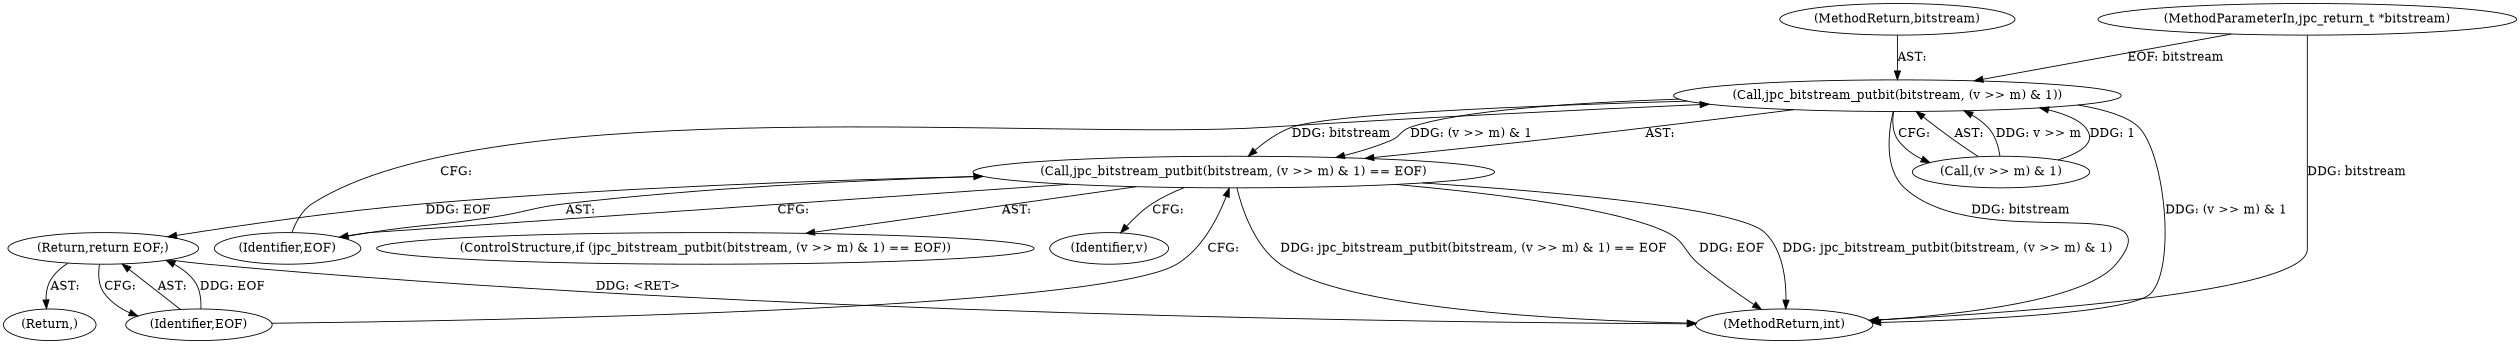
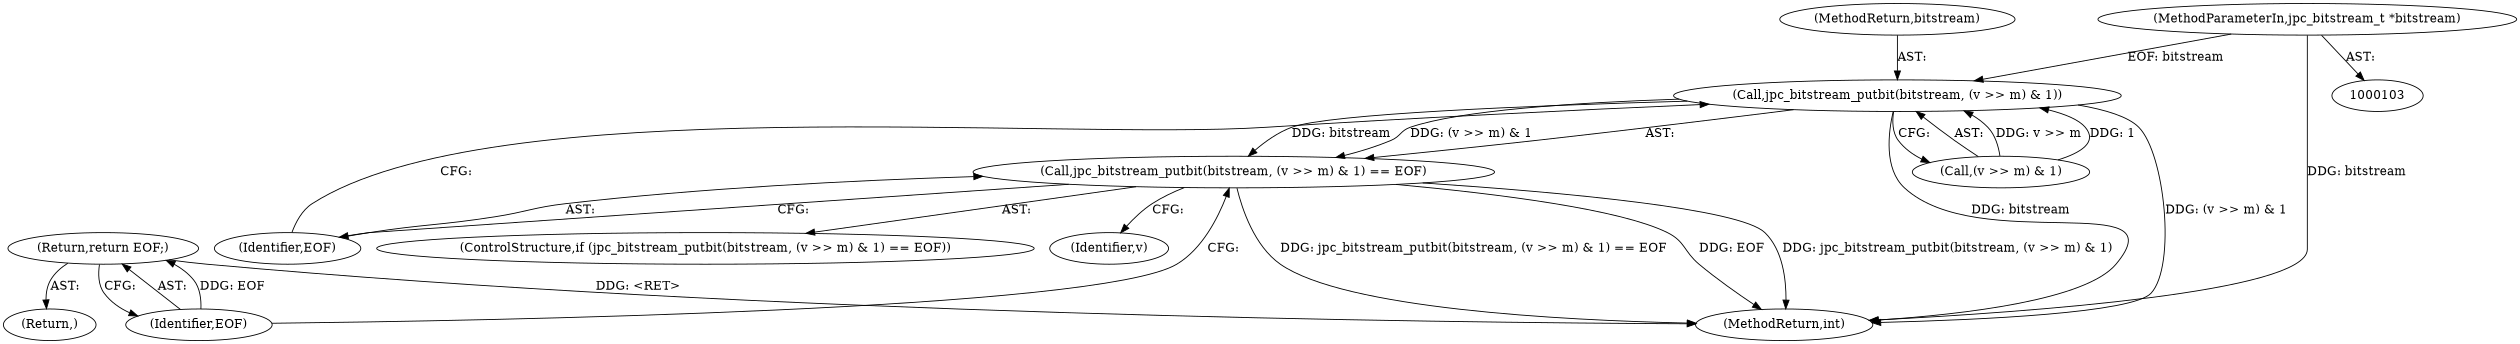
node "(MethodParameterIn,jpc_return_t *bitstream)": label "(MethodParameterIn,jpc_return_t *bitstream)" -> "(MethodParameterIn,jpc_bitstream_t *bitstream)"
node "1000103": added
edge "(Call,jpc_bitstream_putbit(bitstream, (v >> m) & 1) == EOF)" -> "(Return,return EOF;)": removed, label "DDG: EOF"
